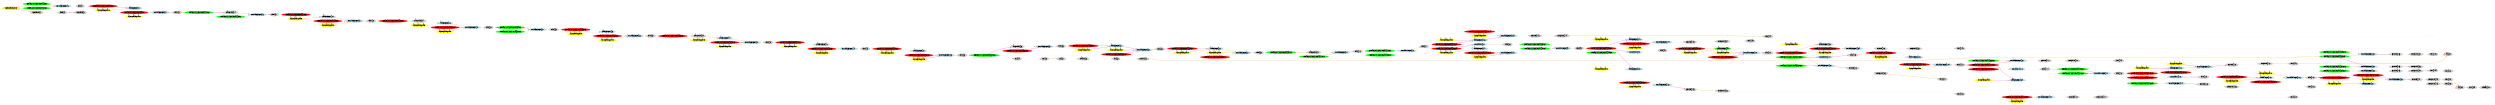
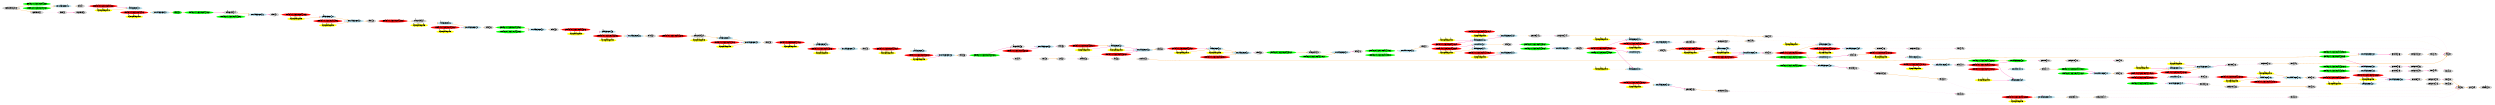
node "nncf_model_input_#0": fillcolor yellow -> lightgrey
node "relu__#12": fillcolor lightgrey -> green
node "pad_k1x1_PAD_#99": fillcolor green -> lightblue
node "conv2d_k3x3_PAD_#167": fillcolor lightblue -> green
edge "contiguous_#183" -> "view_#206": style dotted -> bold
